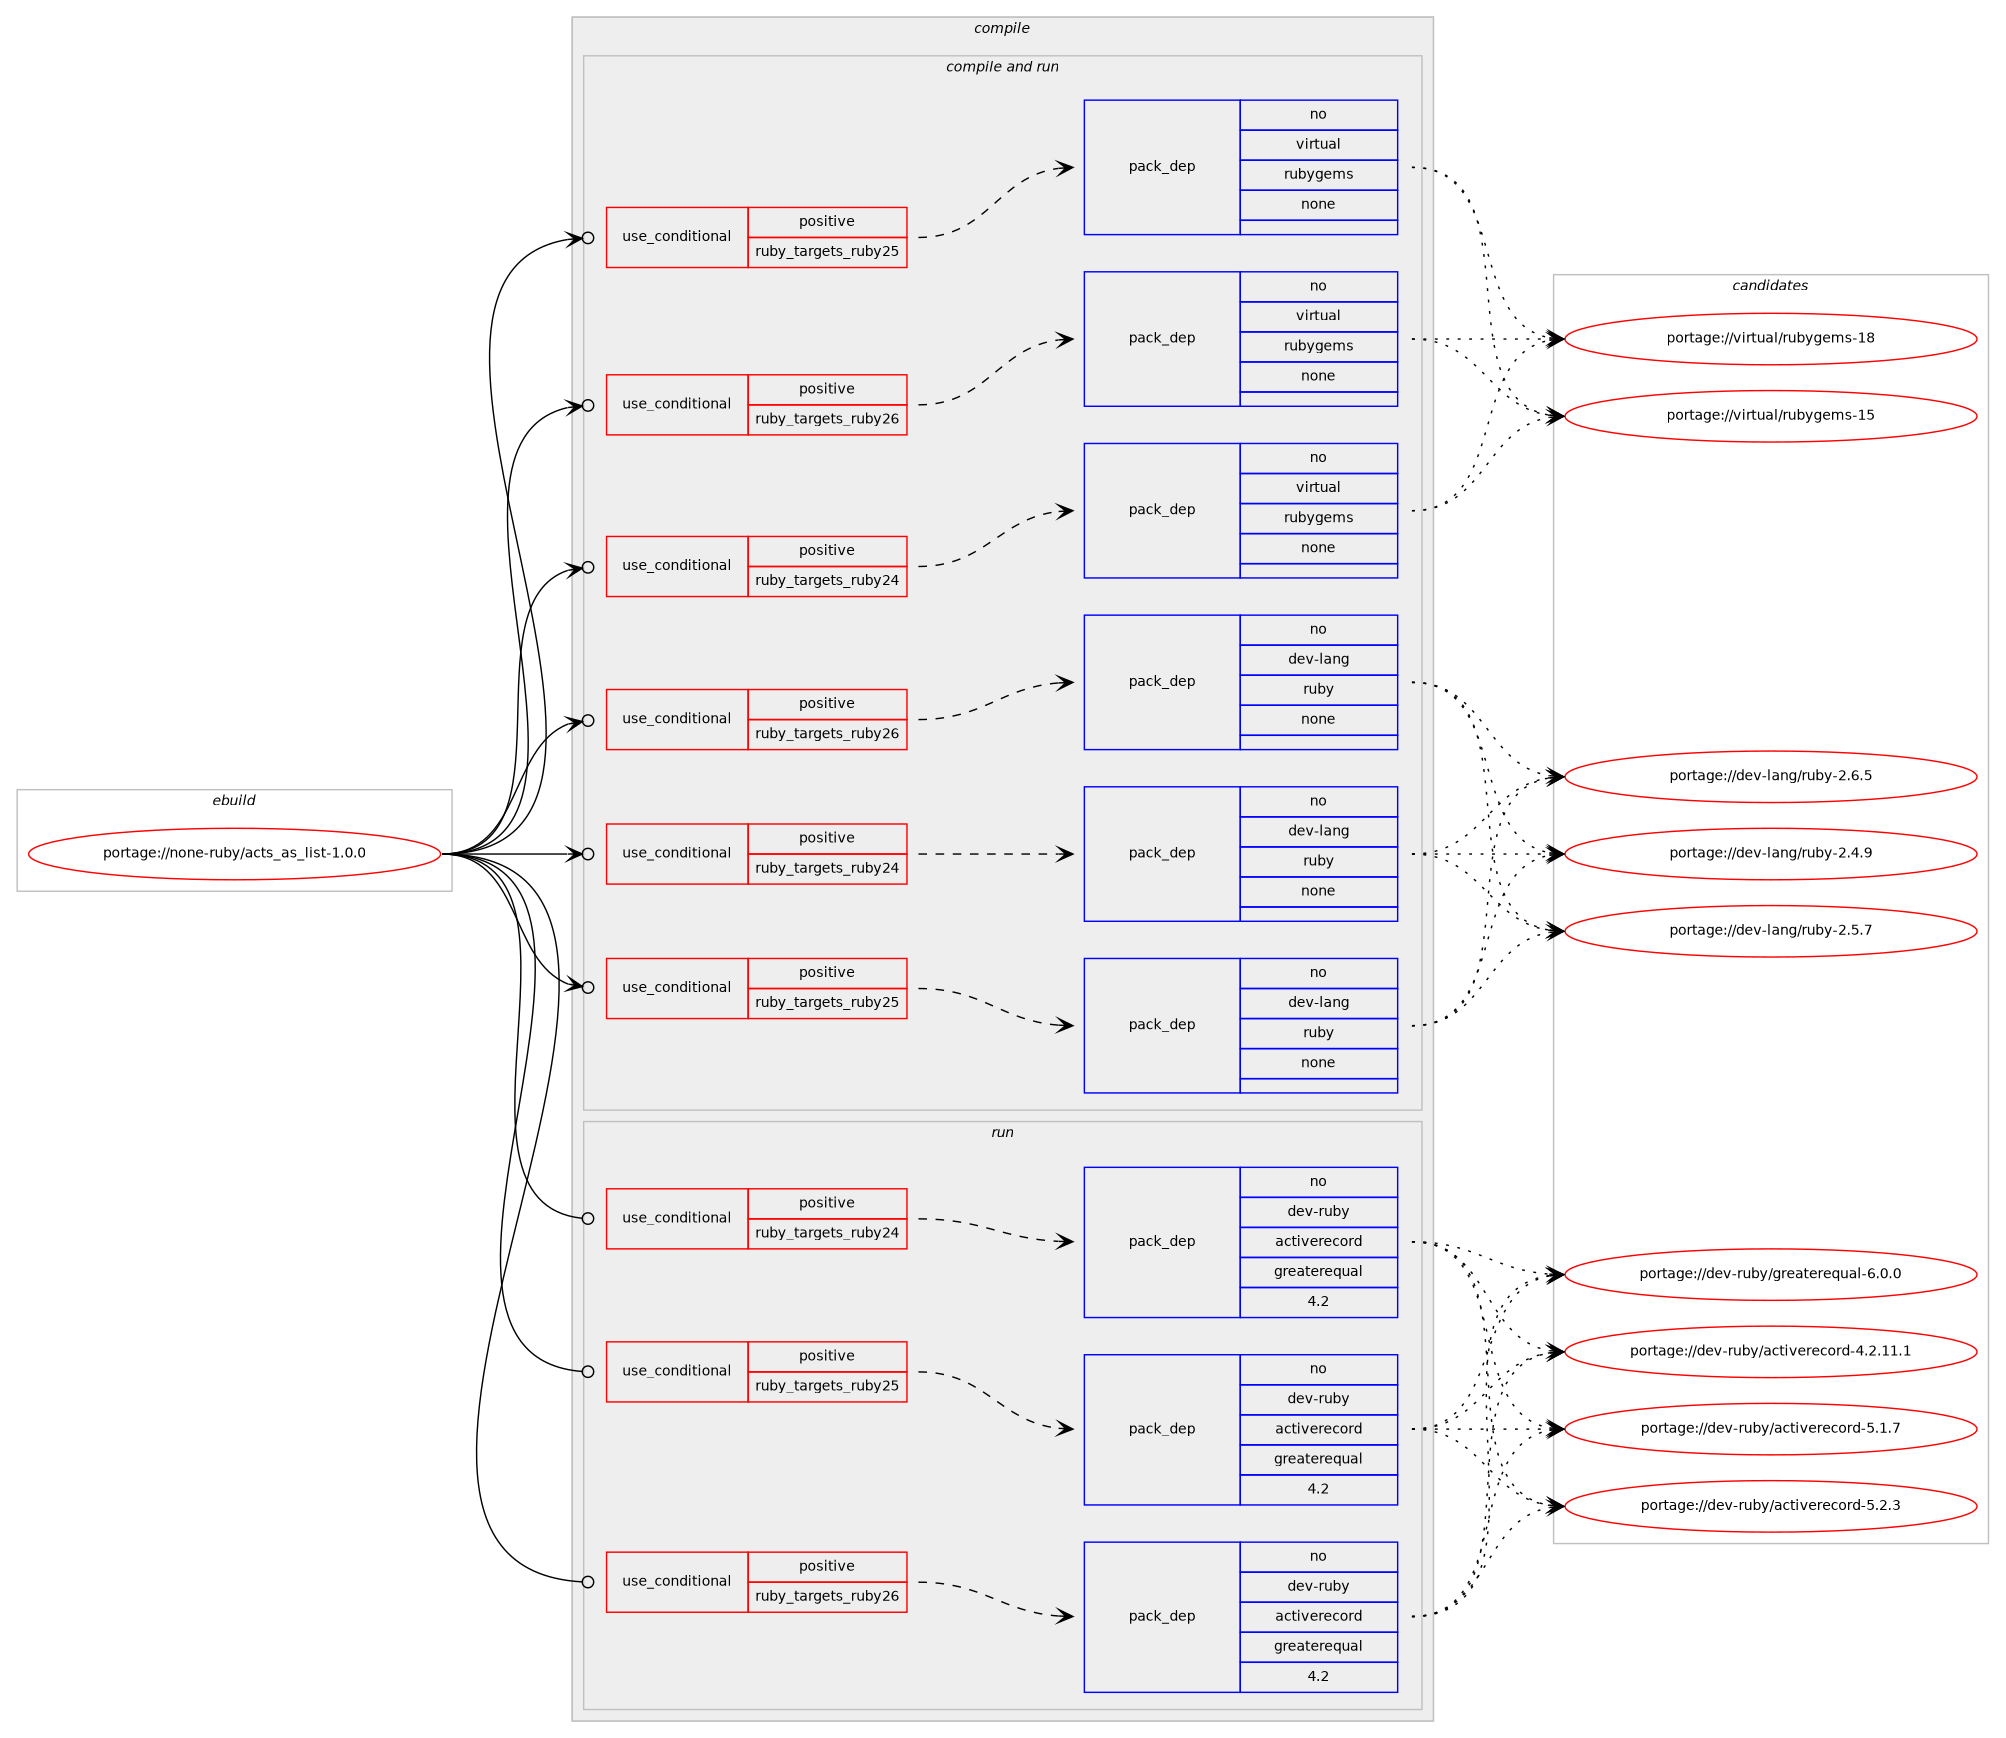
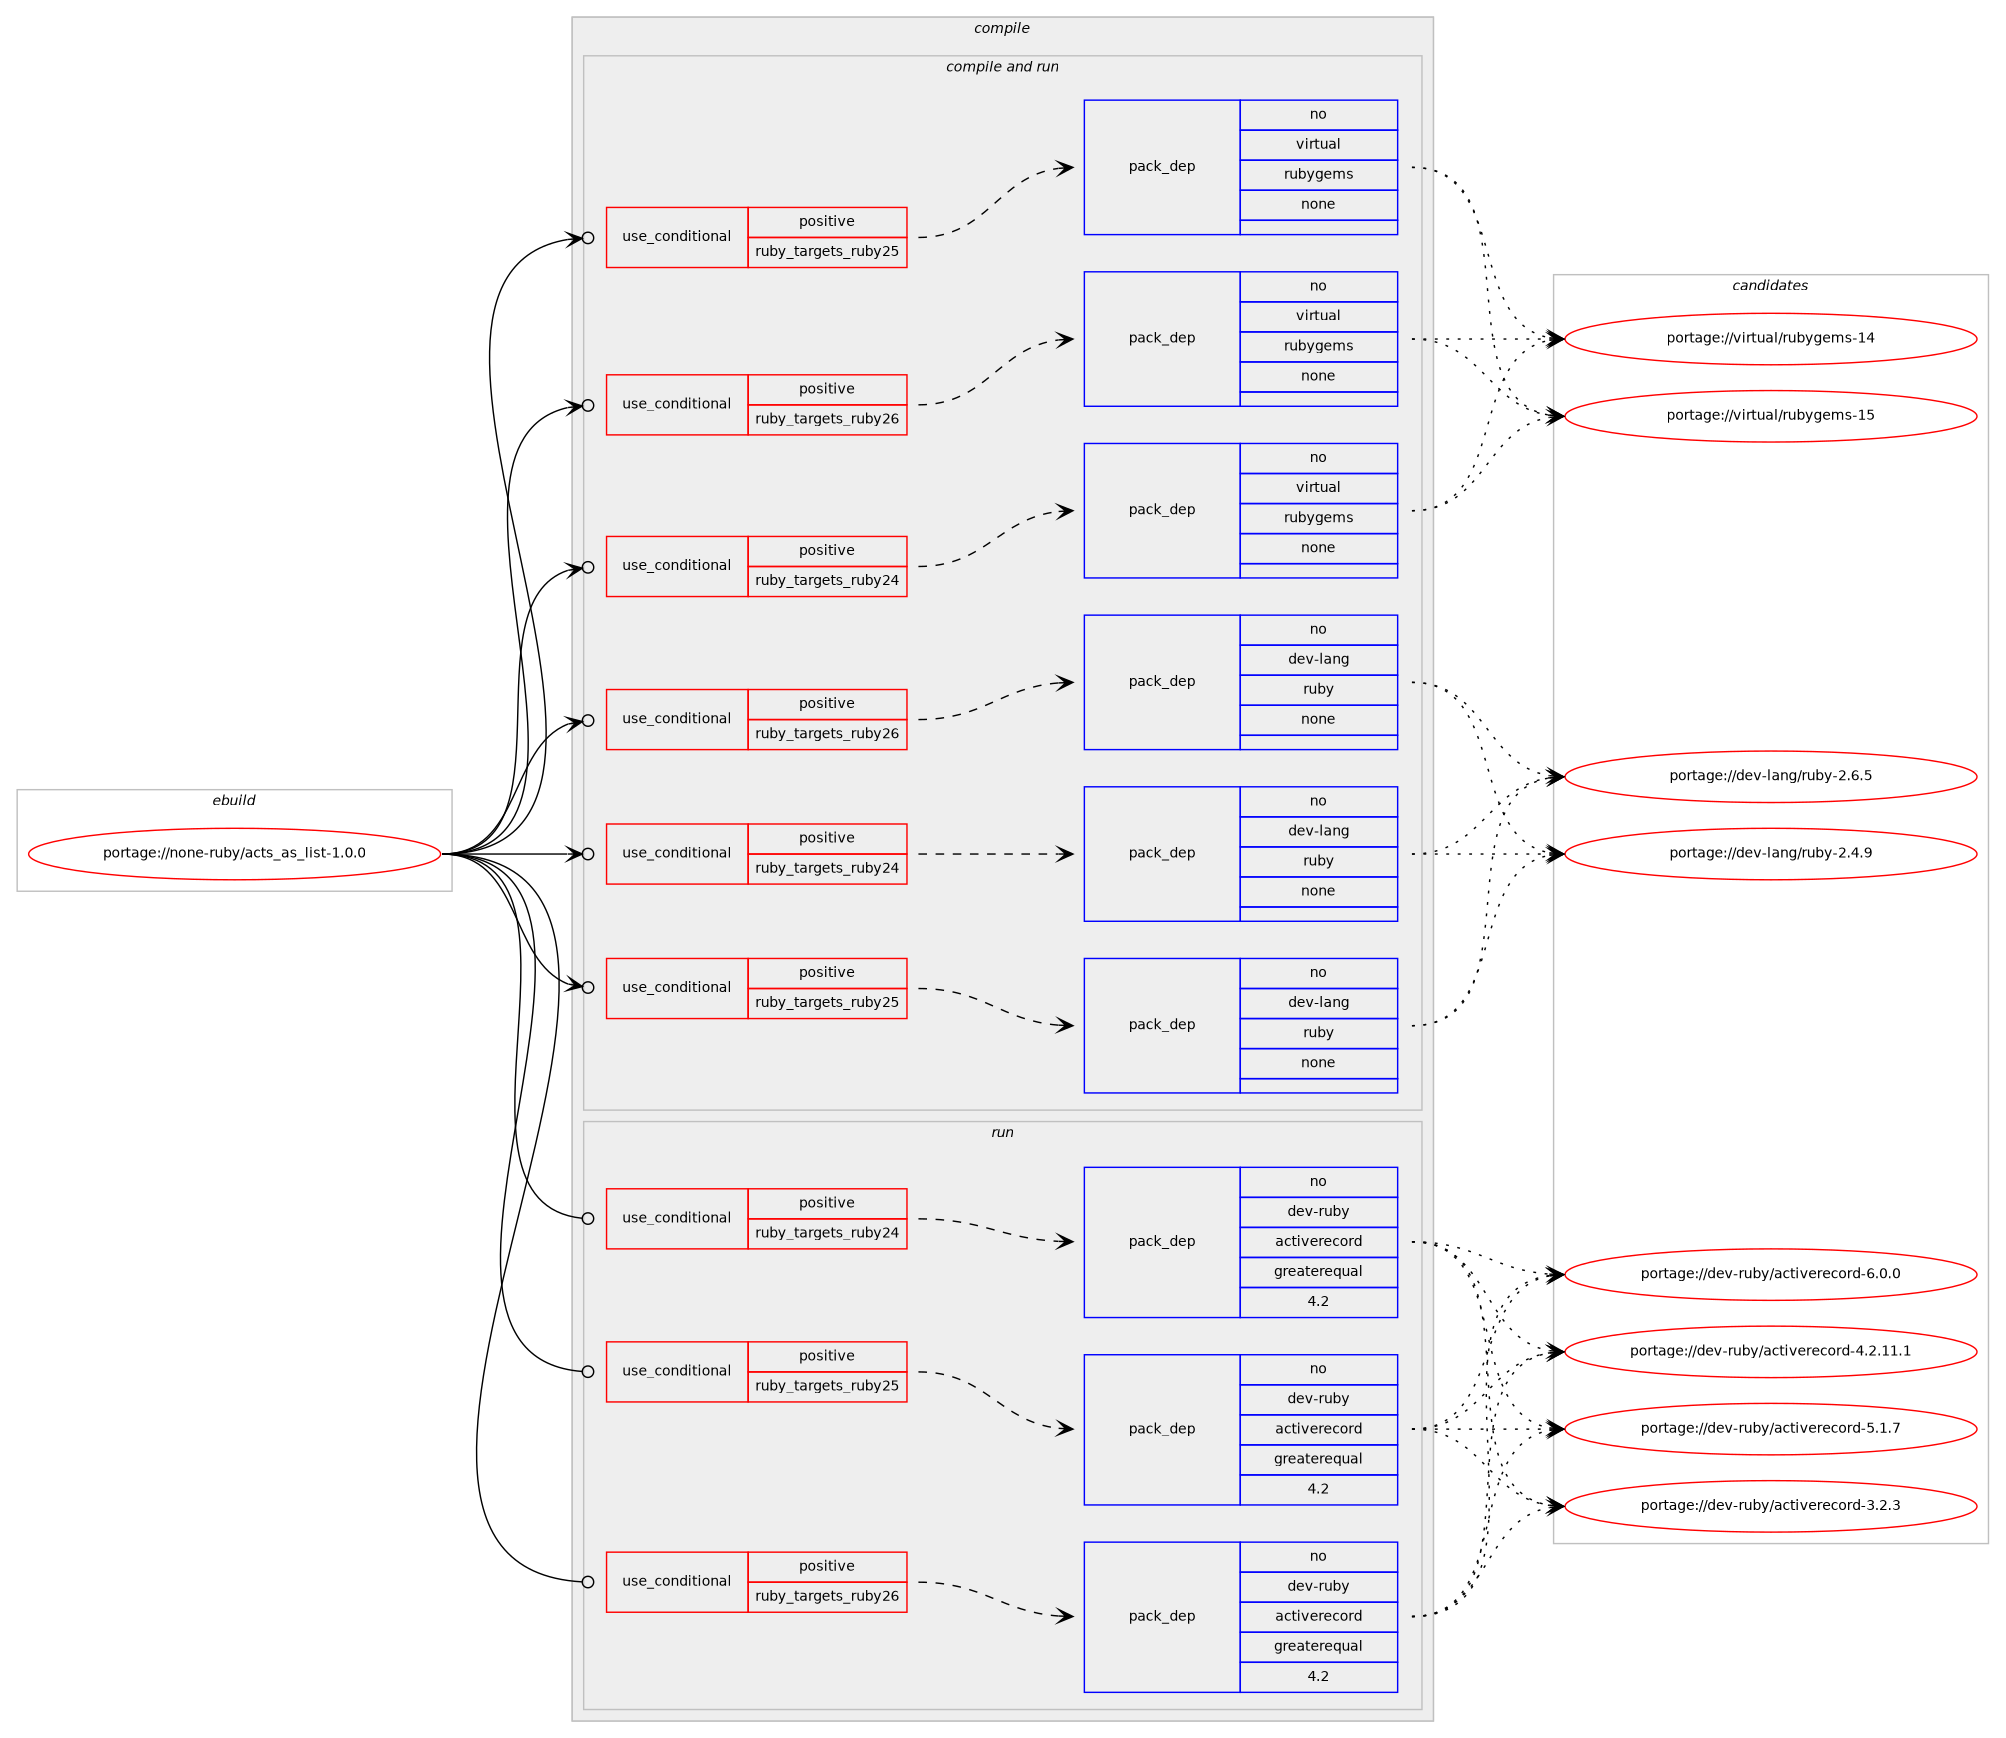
node "portage://virtual/rubygems-18": label "portage://virtual/rubygems-18" -> "portage://virtual/rubygems-14"
node "portage://dev-lang/ruby-2.5.7": removed
node "portage://dev-ruby/greaterequal-6.0.0": label "portage://dev-ruby/greaterequal-6.0.0" -> "portage://dev-ruby/activerecord-6.0.0"
node "portage://dev-ruby/activerecord-5.2.3": label "portage://dev-ruby/activerecord-5.2.3" -> "portage://dev-ruby/activerecord-3.2.3"
